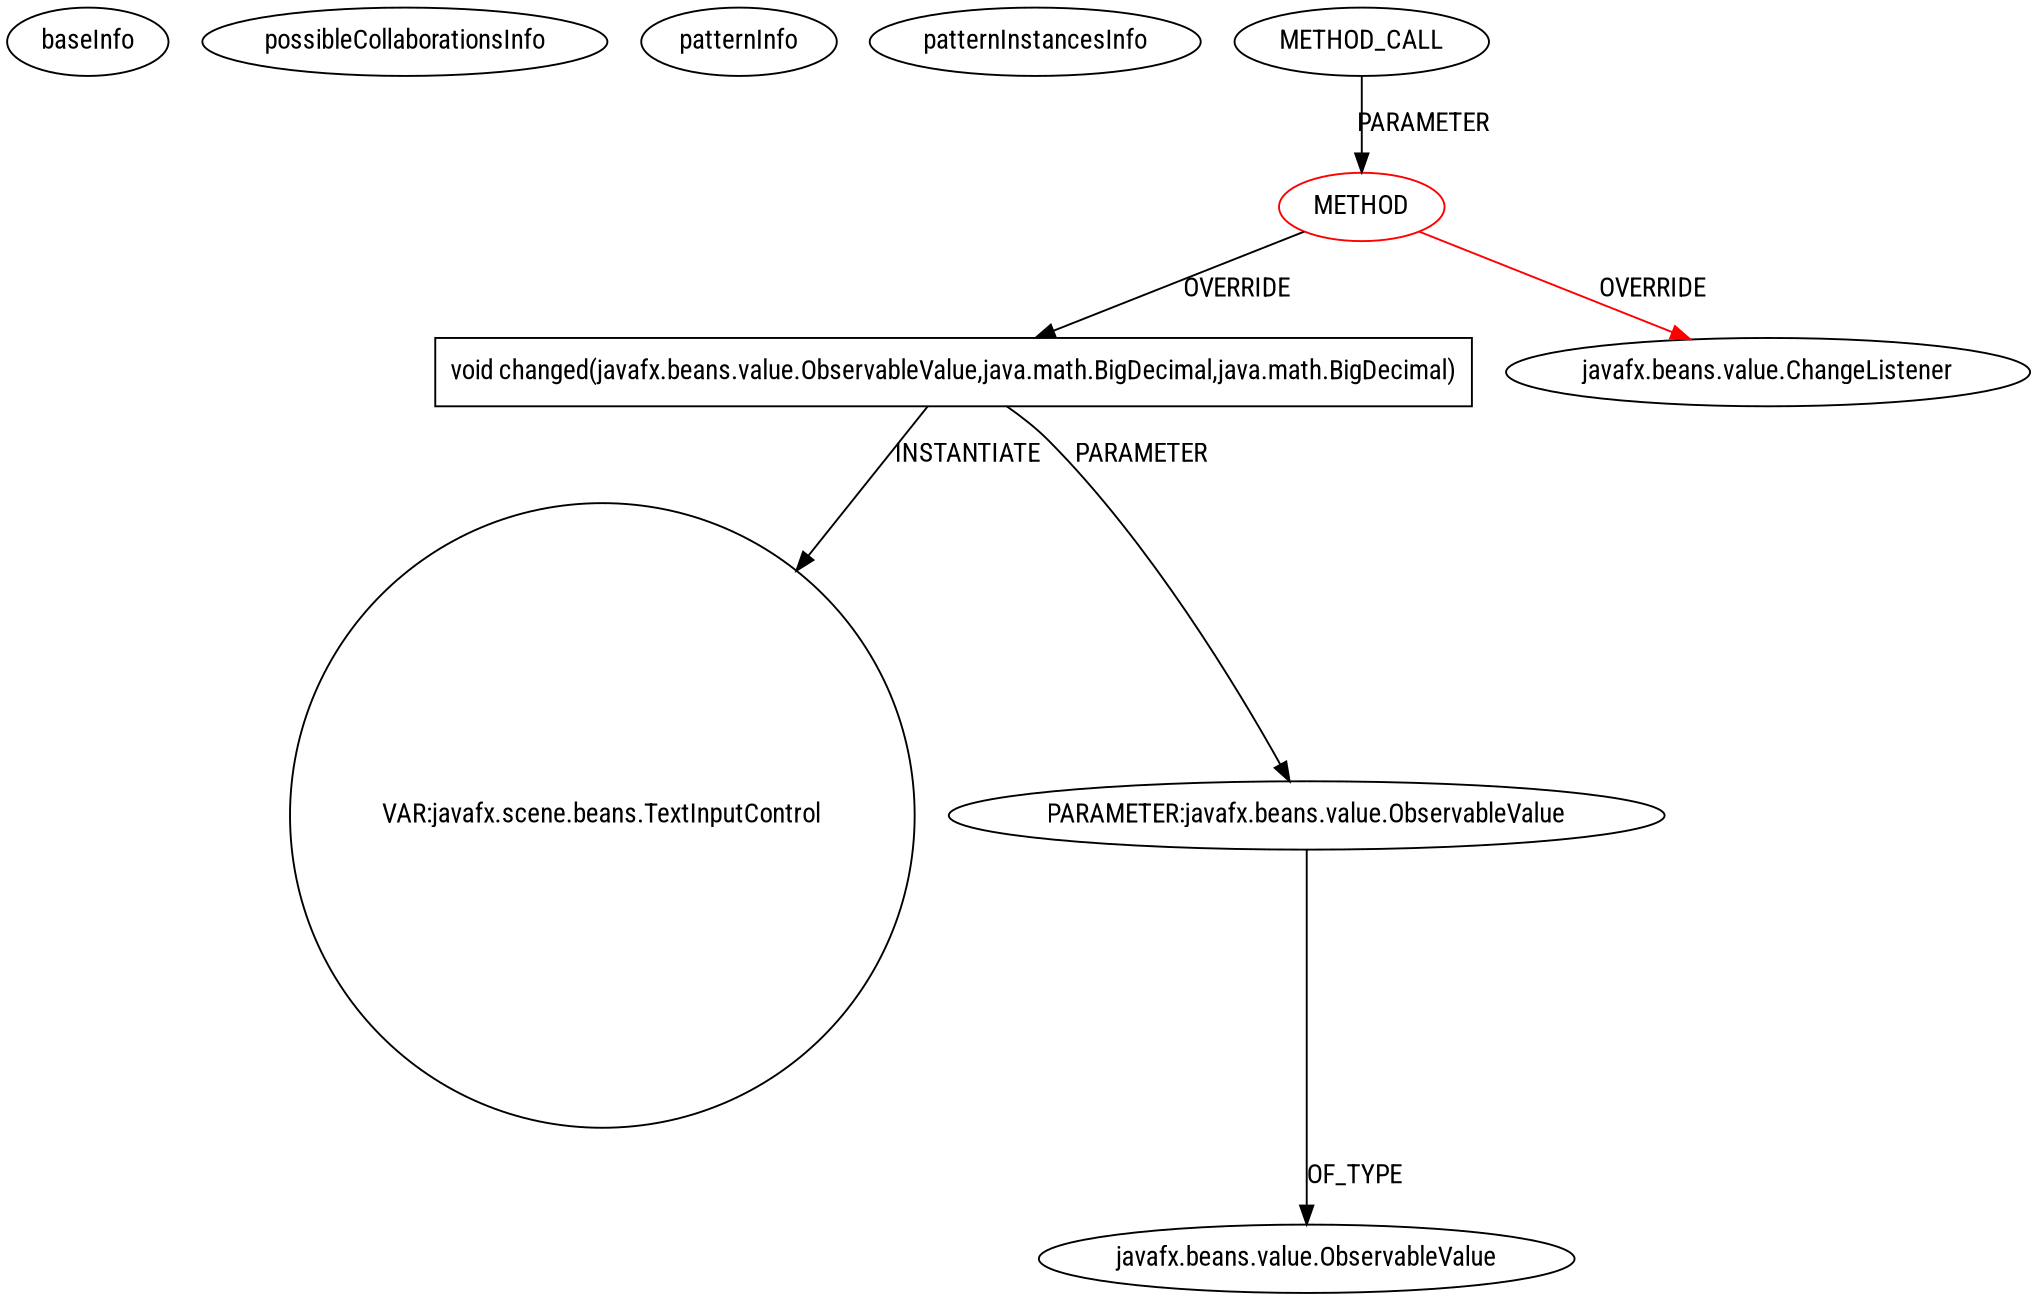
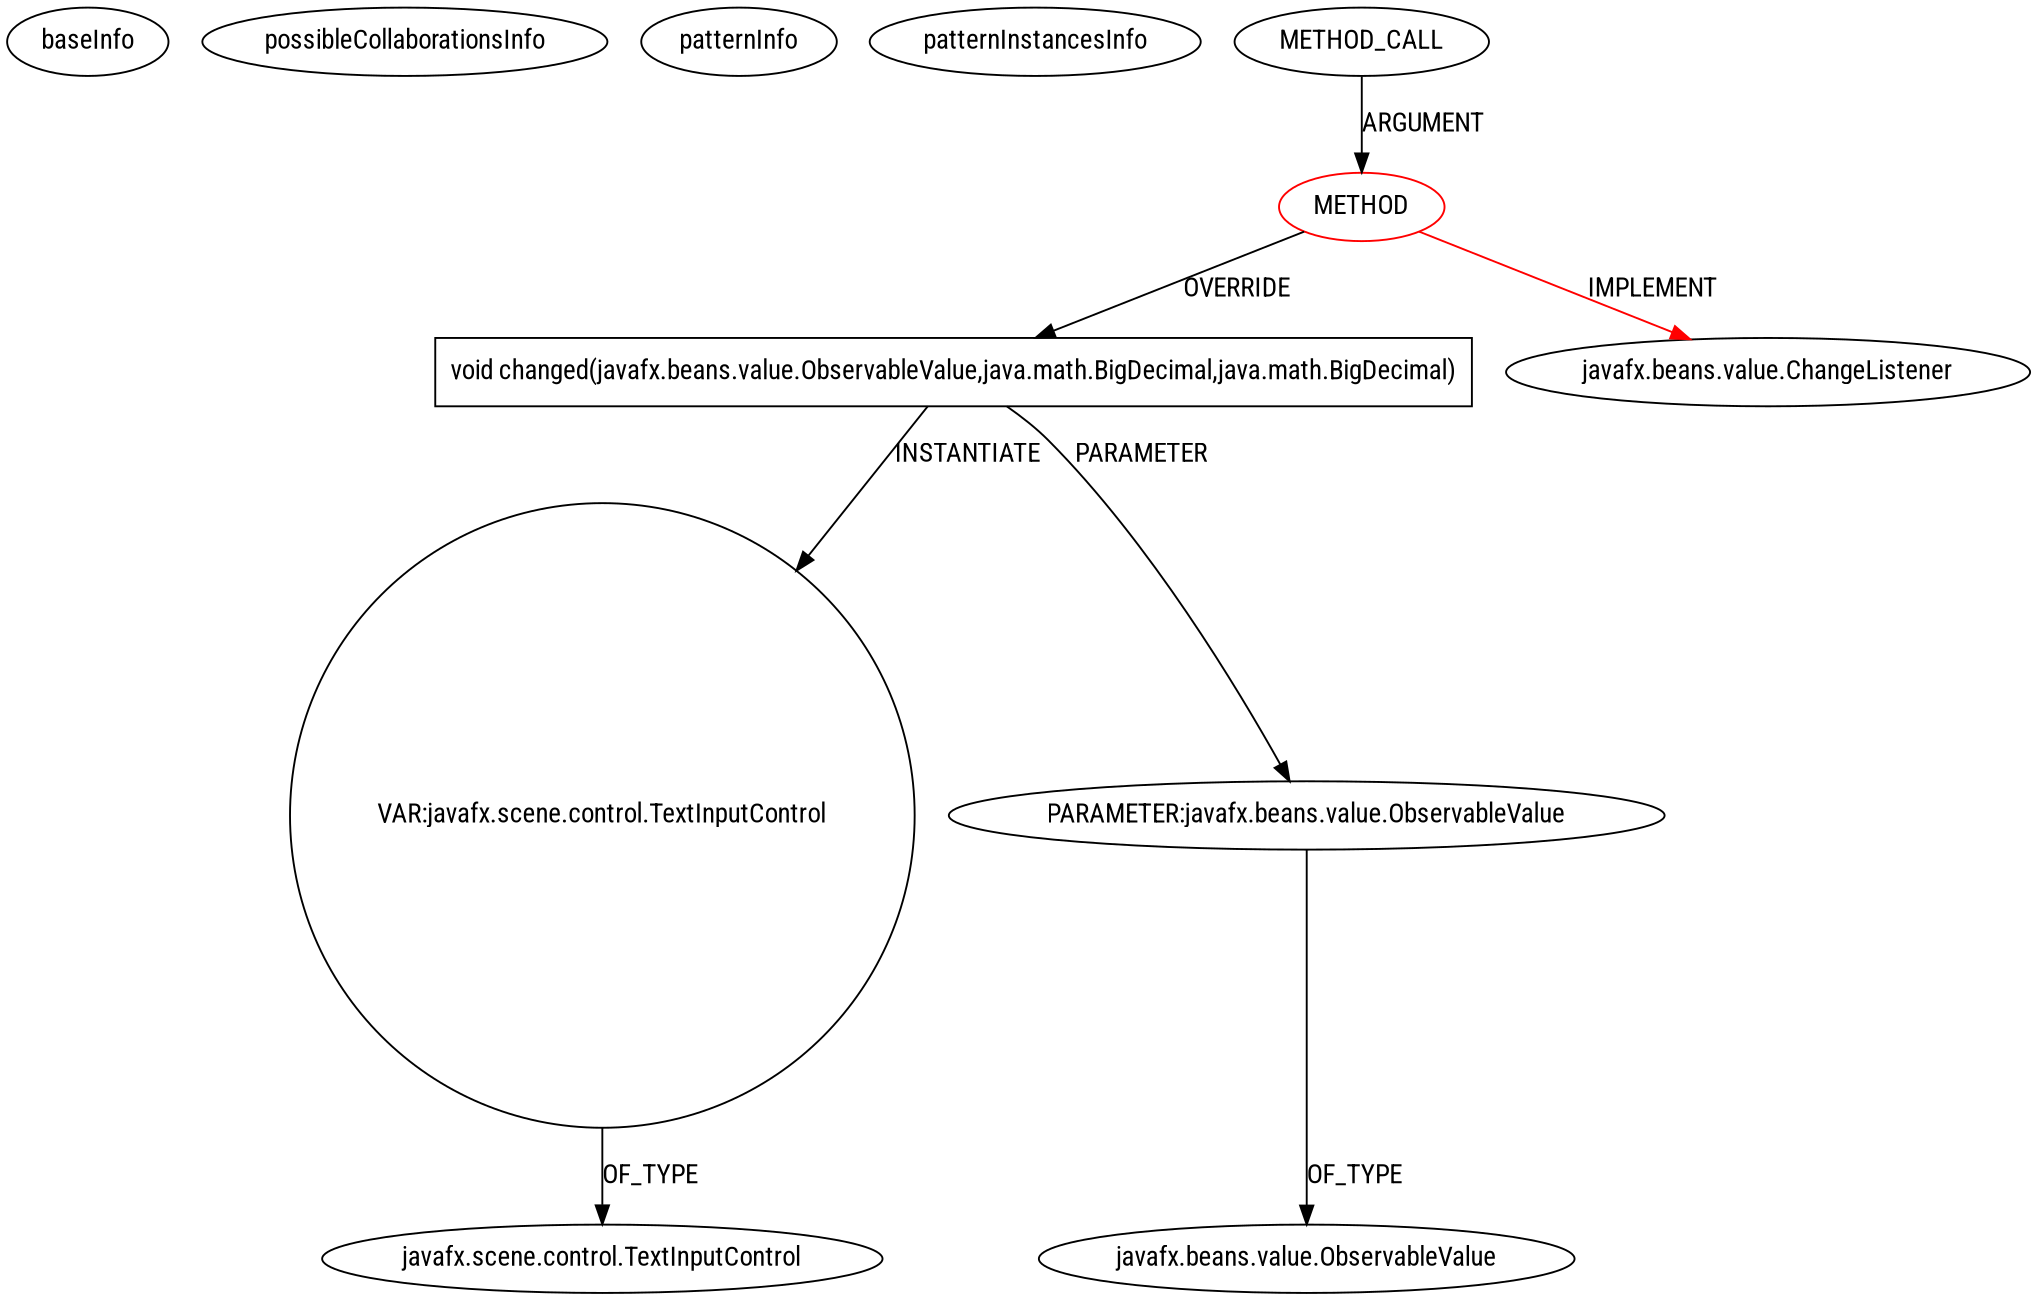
edge "METHOD_CALL" -> "METHOD": label "PARAMETER" -> "ARGUMENT"
edge "METHOD" -> "javafx.beans.value.ChangeListener": label "OVERRIDE" -> "IMPLEMENT"
node "VAR:javafx.scene.beans.TextInputControl": label "VAR:javafx.scene.beans.TextInputControl" -> "VAR:javafx.scene.control.TextInputControl"
node "javafx.scene.control.TextInputControl": added
